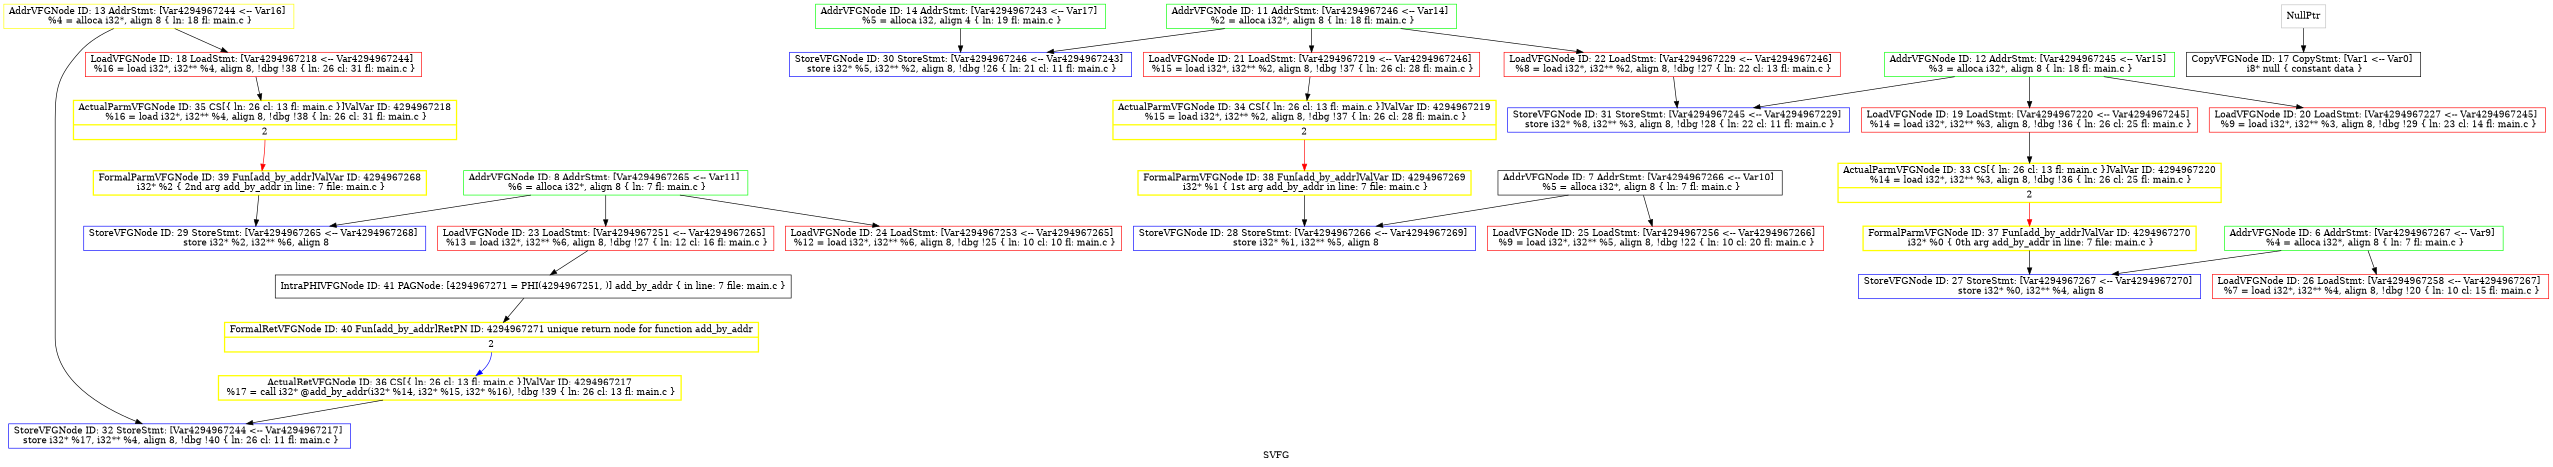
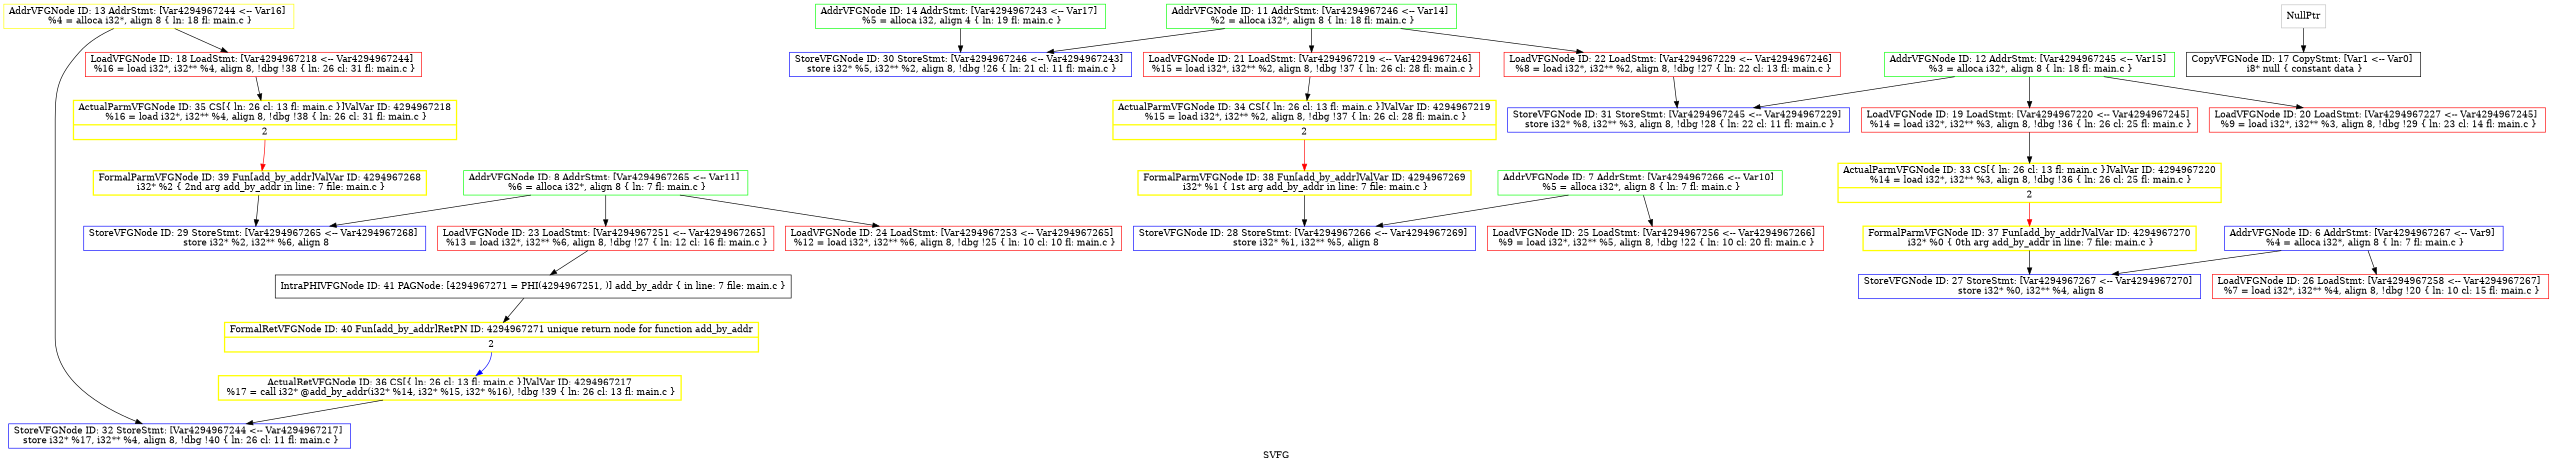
node "AddrVFGNode ID: 7 AddrStmt: [Var4294967266 <-- Var10]": color black -> green
node "AddrVFGNode ID: 6 AddrStmt: [Var4294967267 <-- Var9]": color green -> blue
